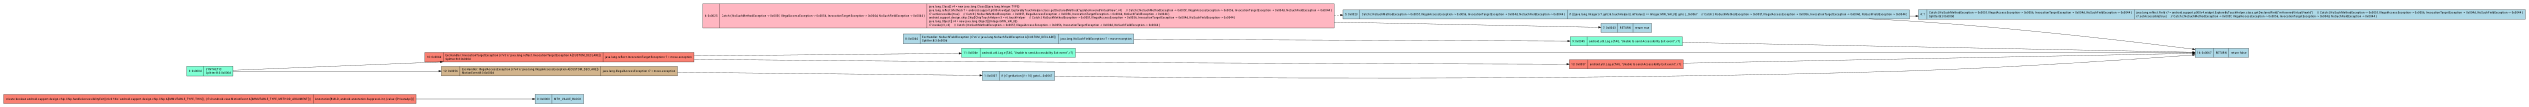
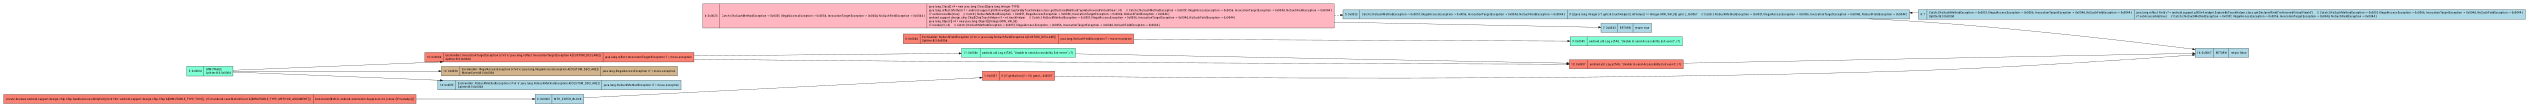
edge "5: 0x0023" -> "4: ?": reversed
node "8: 0x0044": fillcolor lightblue -> salmon
edge "9: 0x0045" -> "16: 0x0067": removed
edge "11: 0x004e" -> "16: 0x0067": now "11: 0x004e" -> "13: 0x0057"
node "3: 0x000d": text "SYNTHETIC" -> "IMMUTABLE"
edge "12: 0x0056" -> "1: 0x0007": now "0: 0x0000" -> "1: 0x0007"
node "1: 0x0007": fillcolor lightblue -> salmon
node "14: 0x005f": added
node "0: 0x0000": text "MTH_VALUE_BLOCK" -> "MTH_ENTER_BLOCK"
